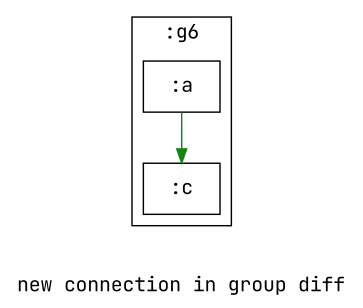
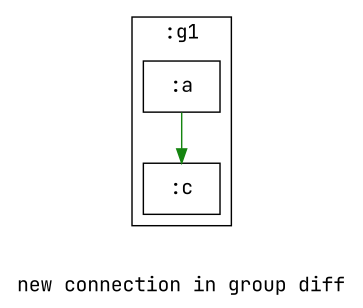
cluster ":g6": label ":g6" -> ":g1"
